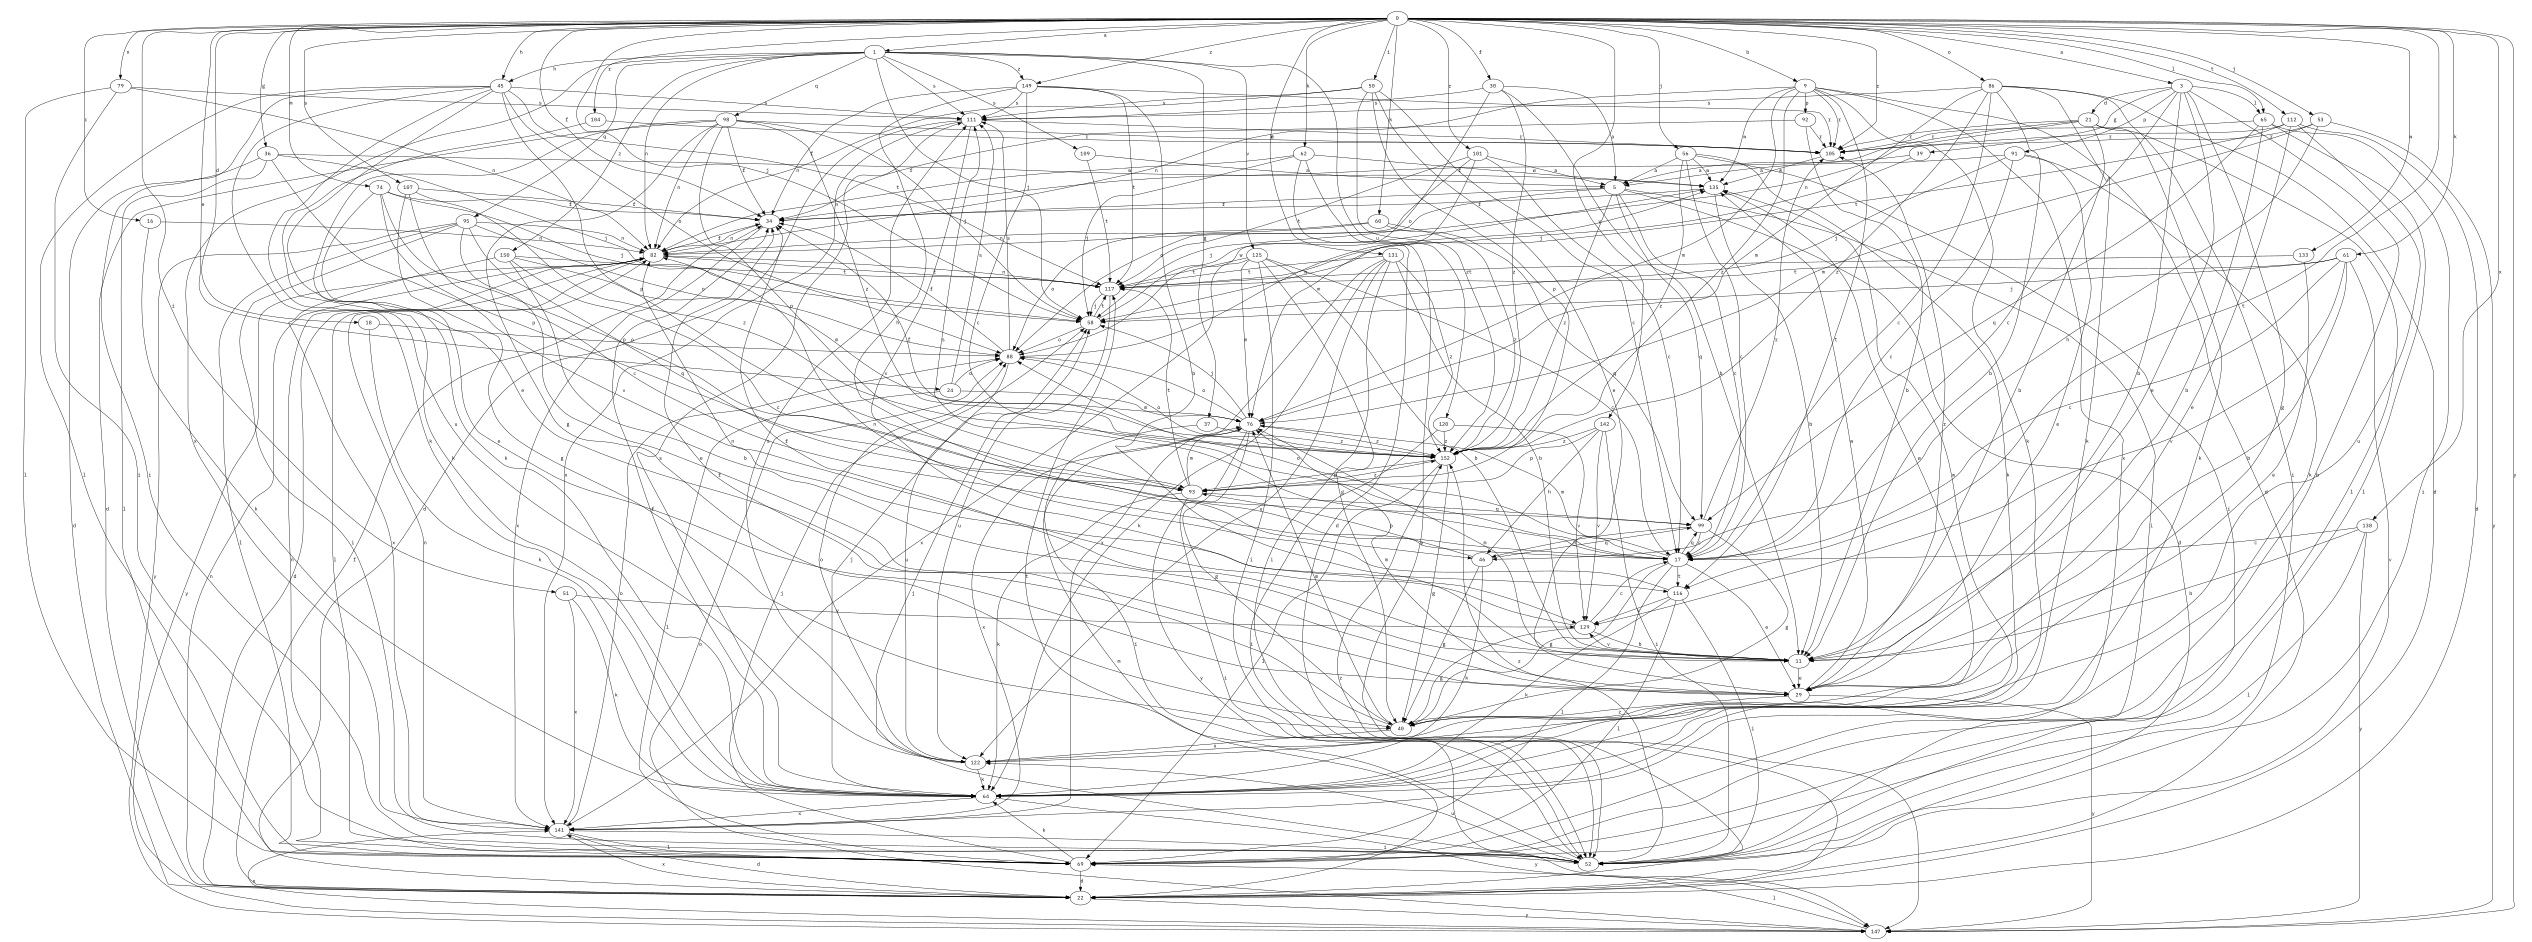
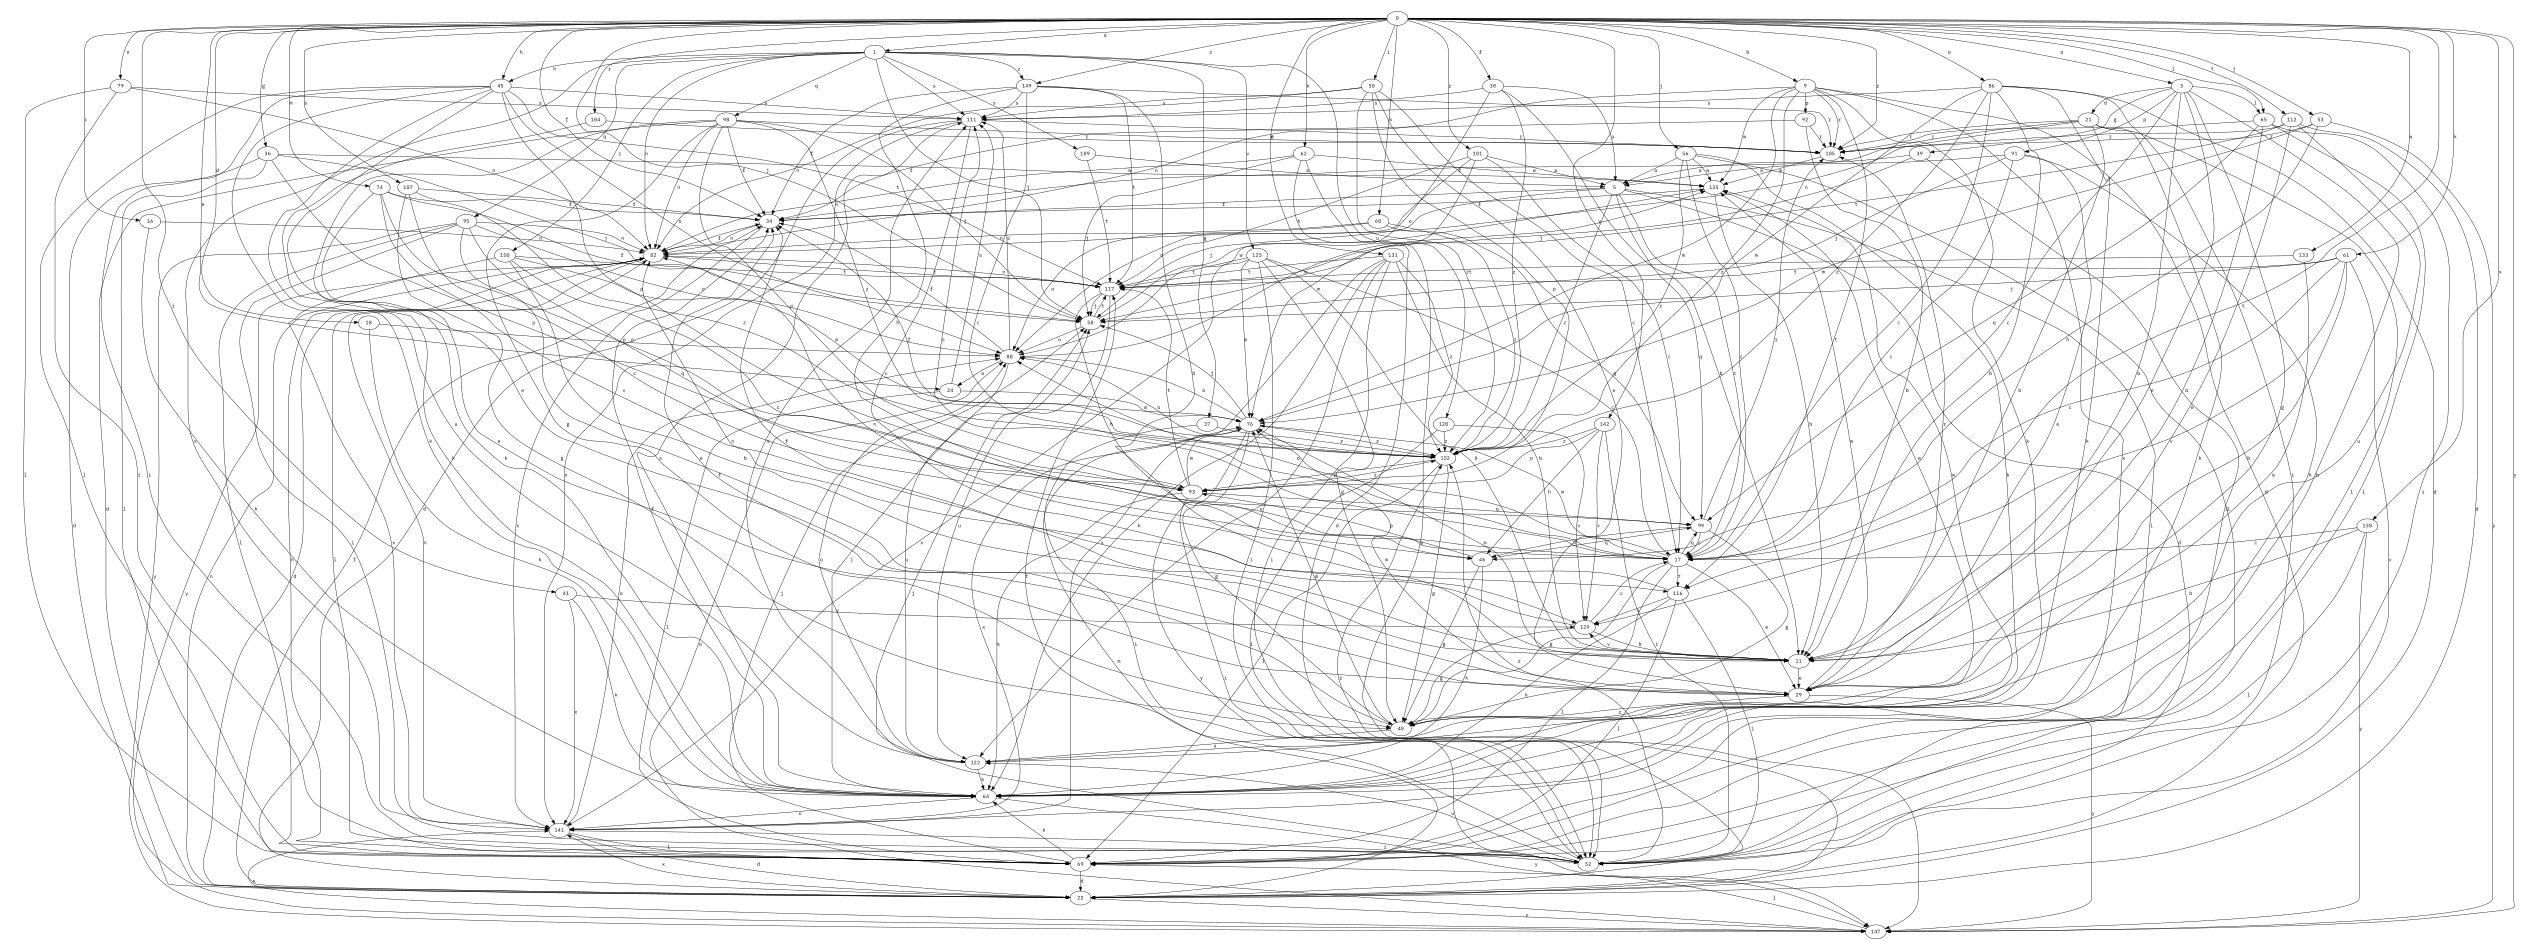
edge "74" -> "58": label "j" -> "f"
edge "24" -> "88": reversed
edge "117" -> "46": added, label "h"
node "51": label "51" -> "41"
edge "39" -> "69": added, label "l"
